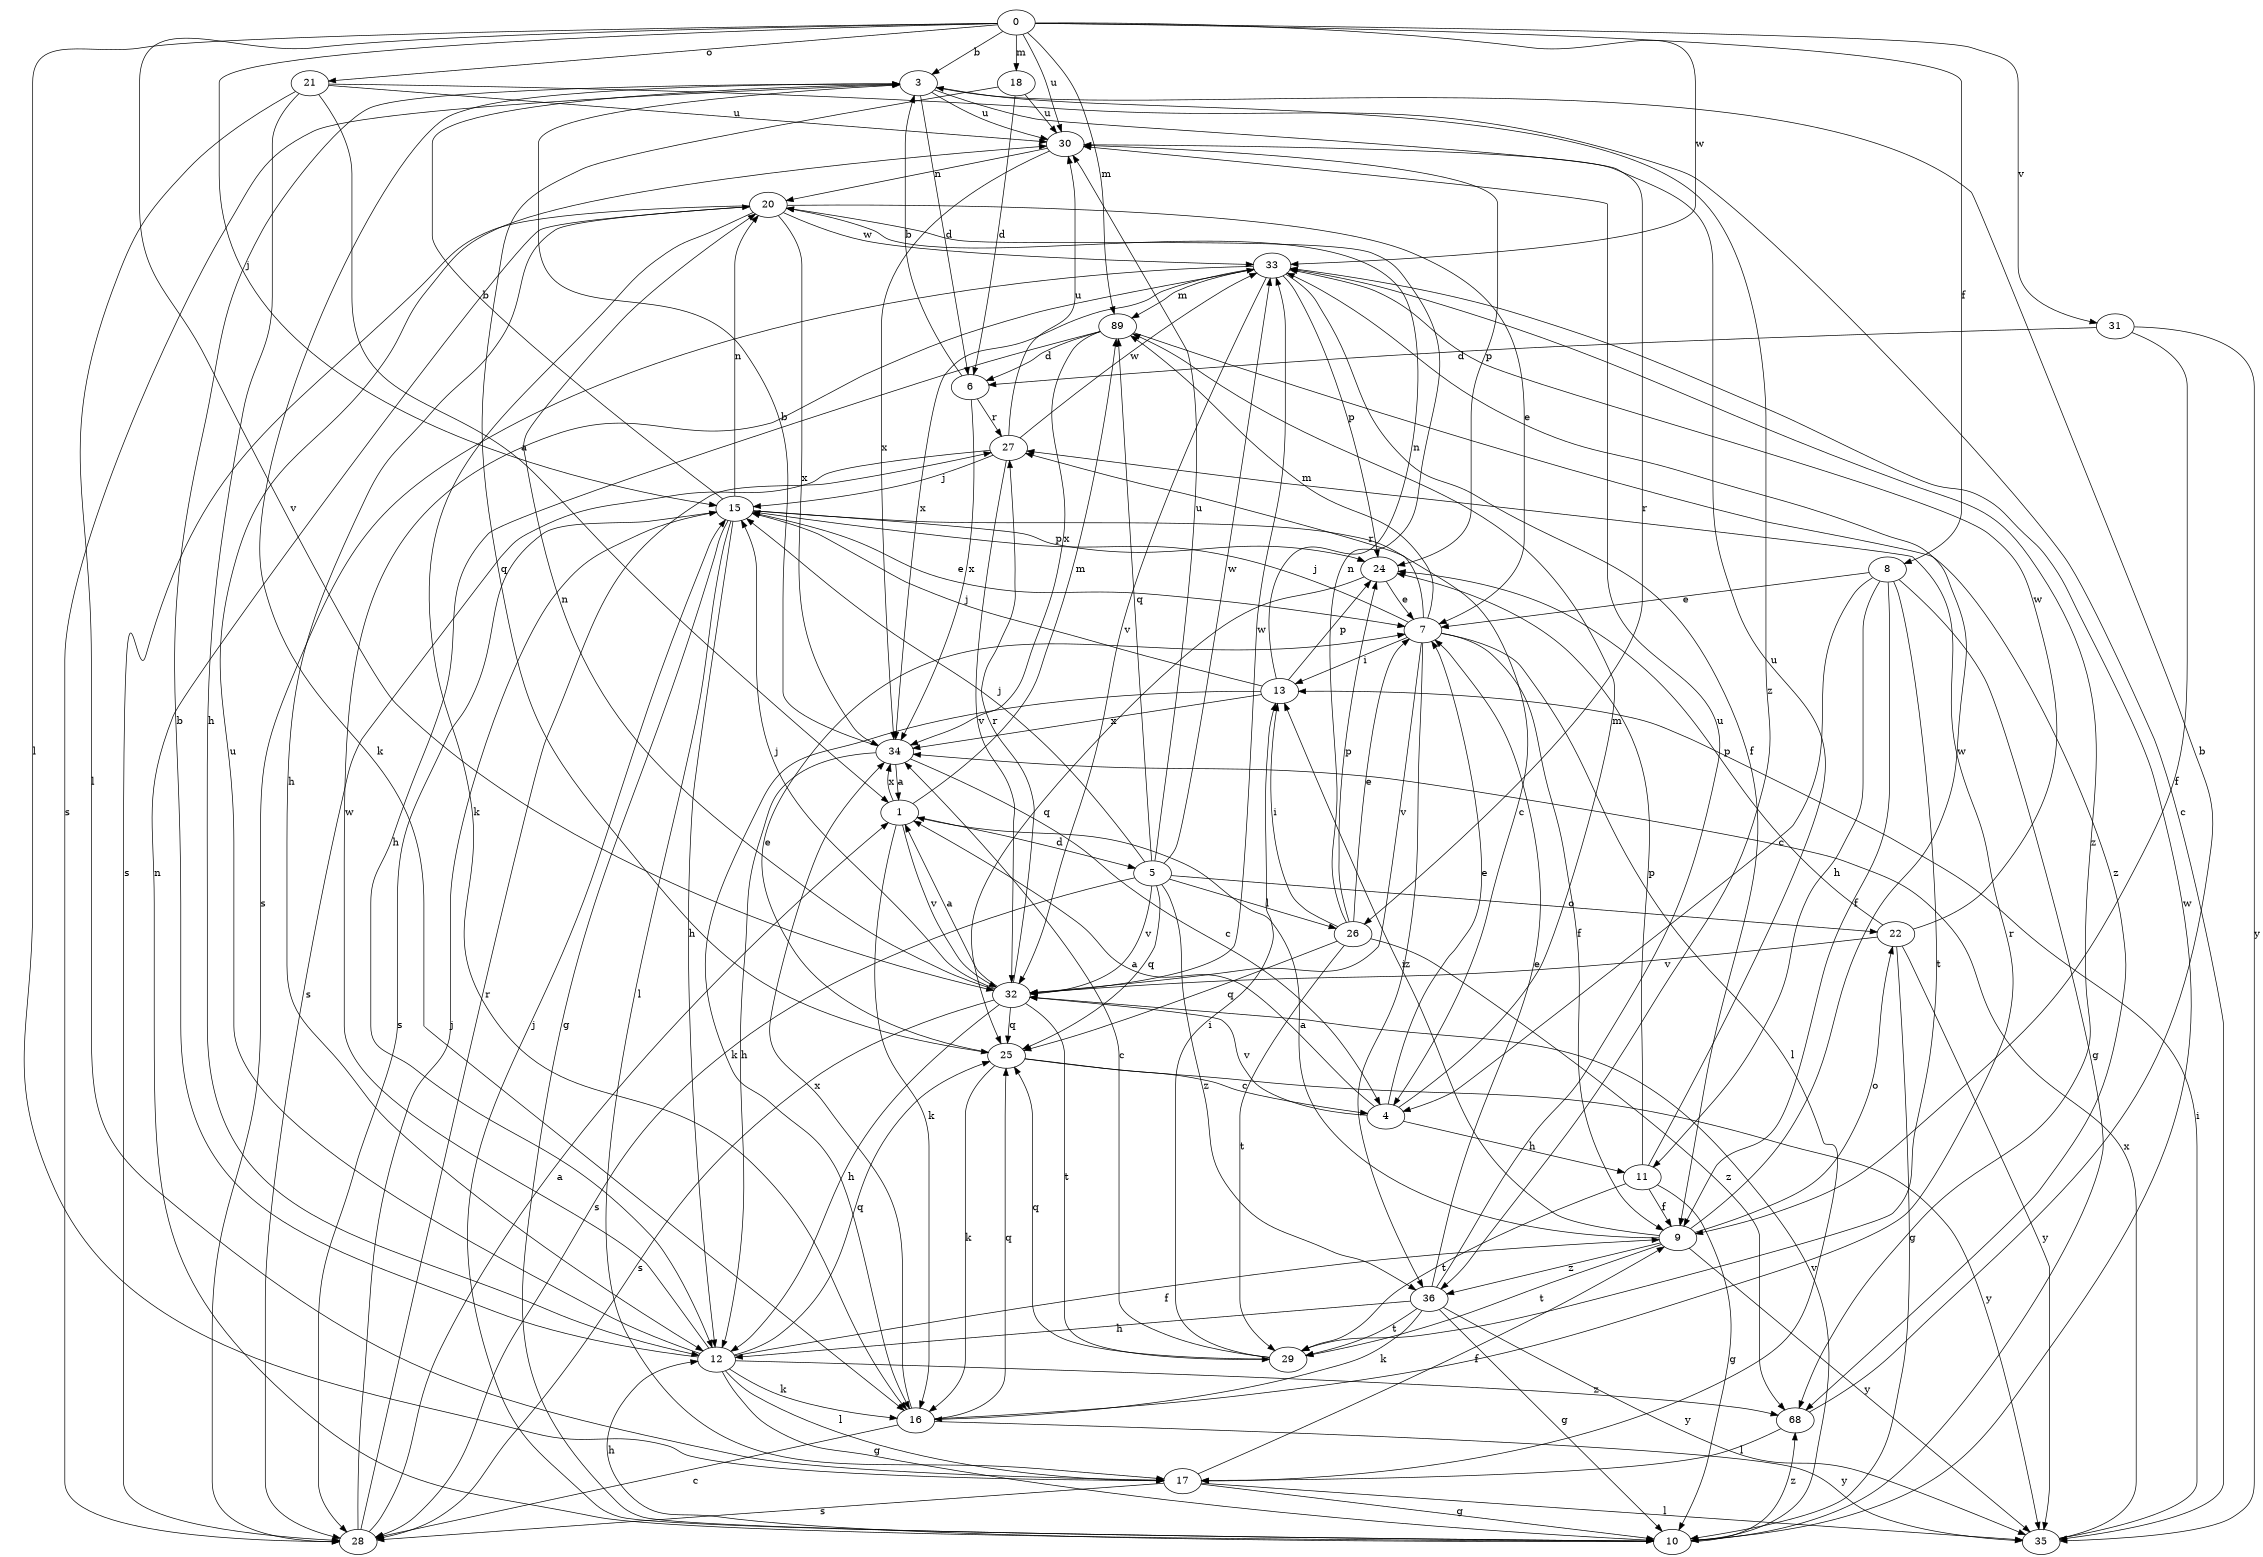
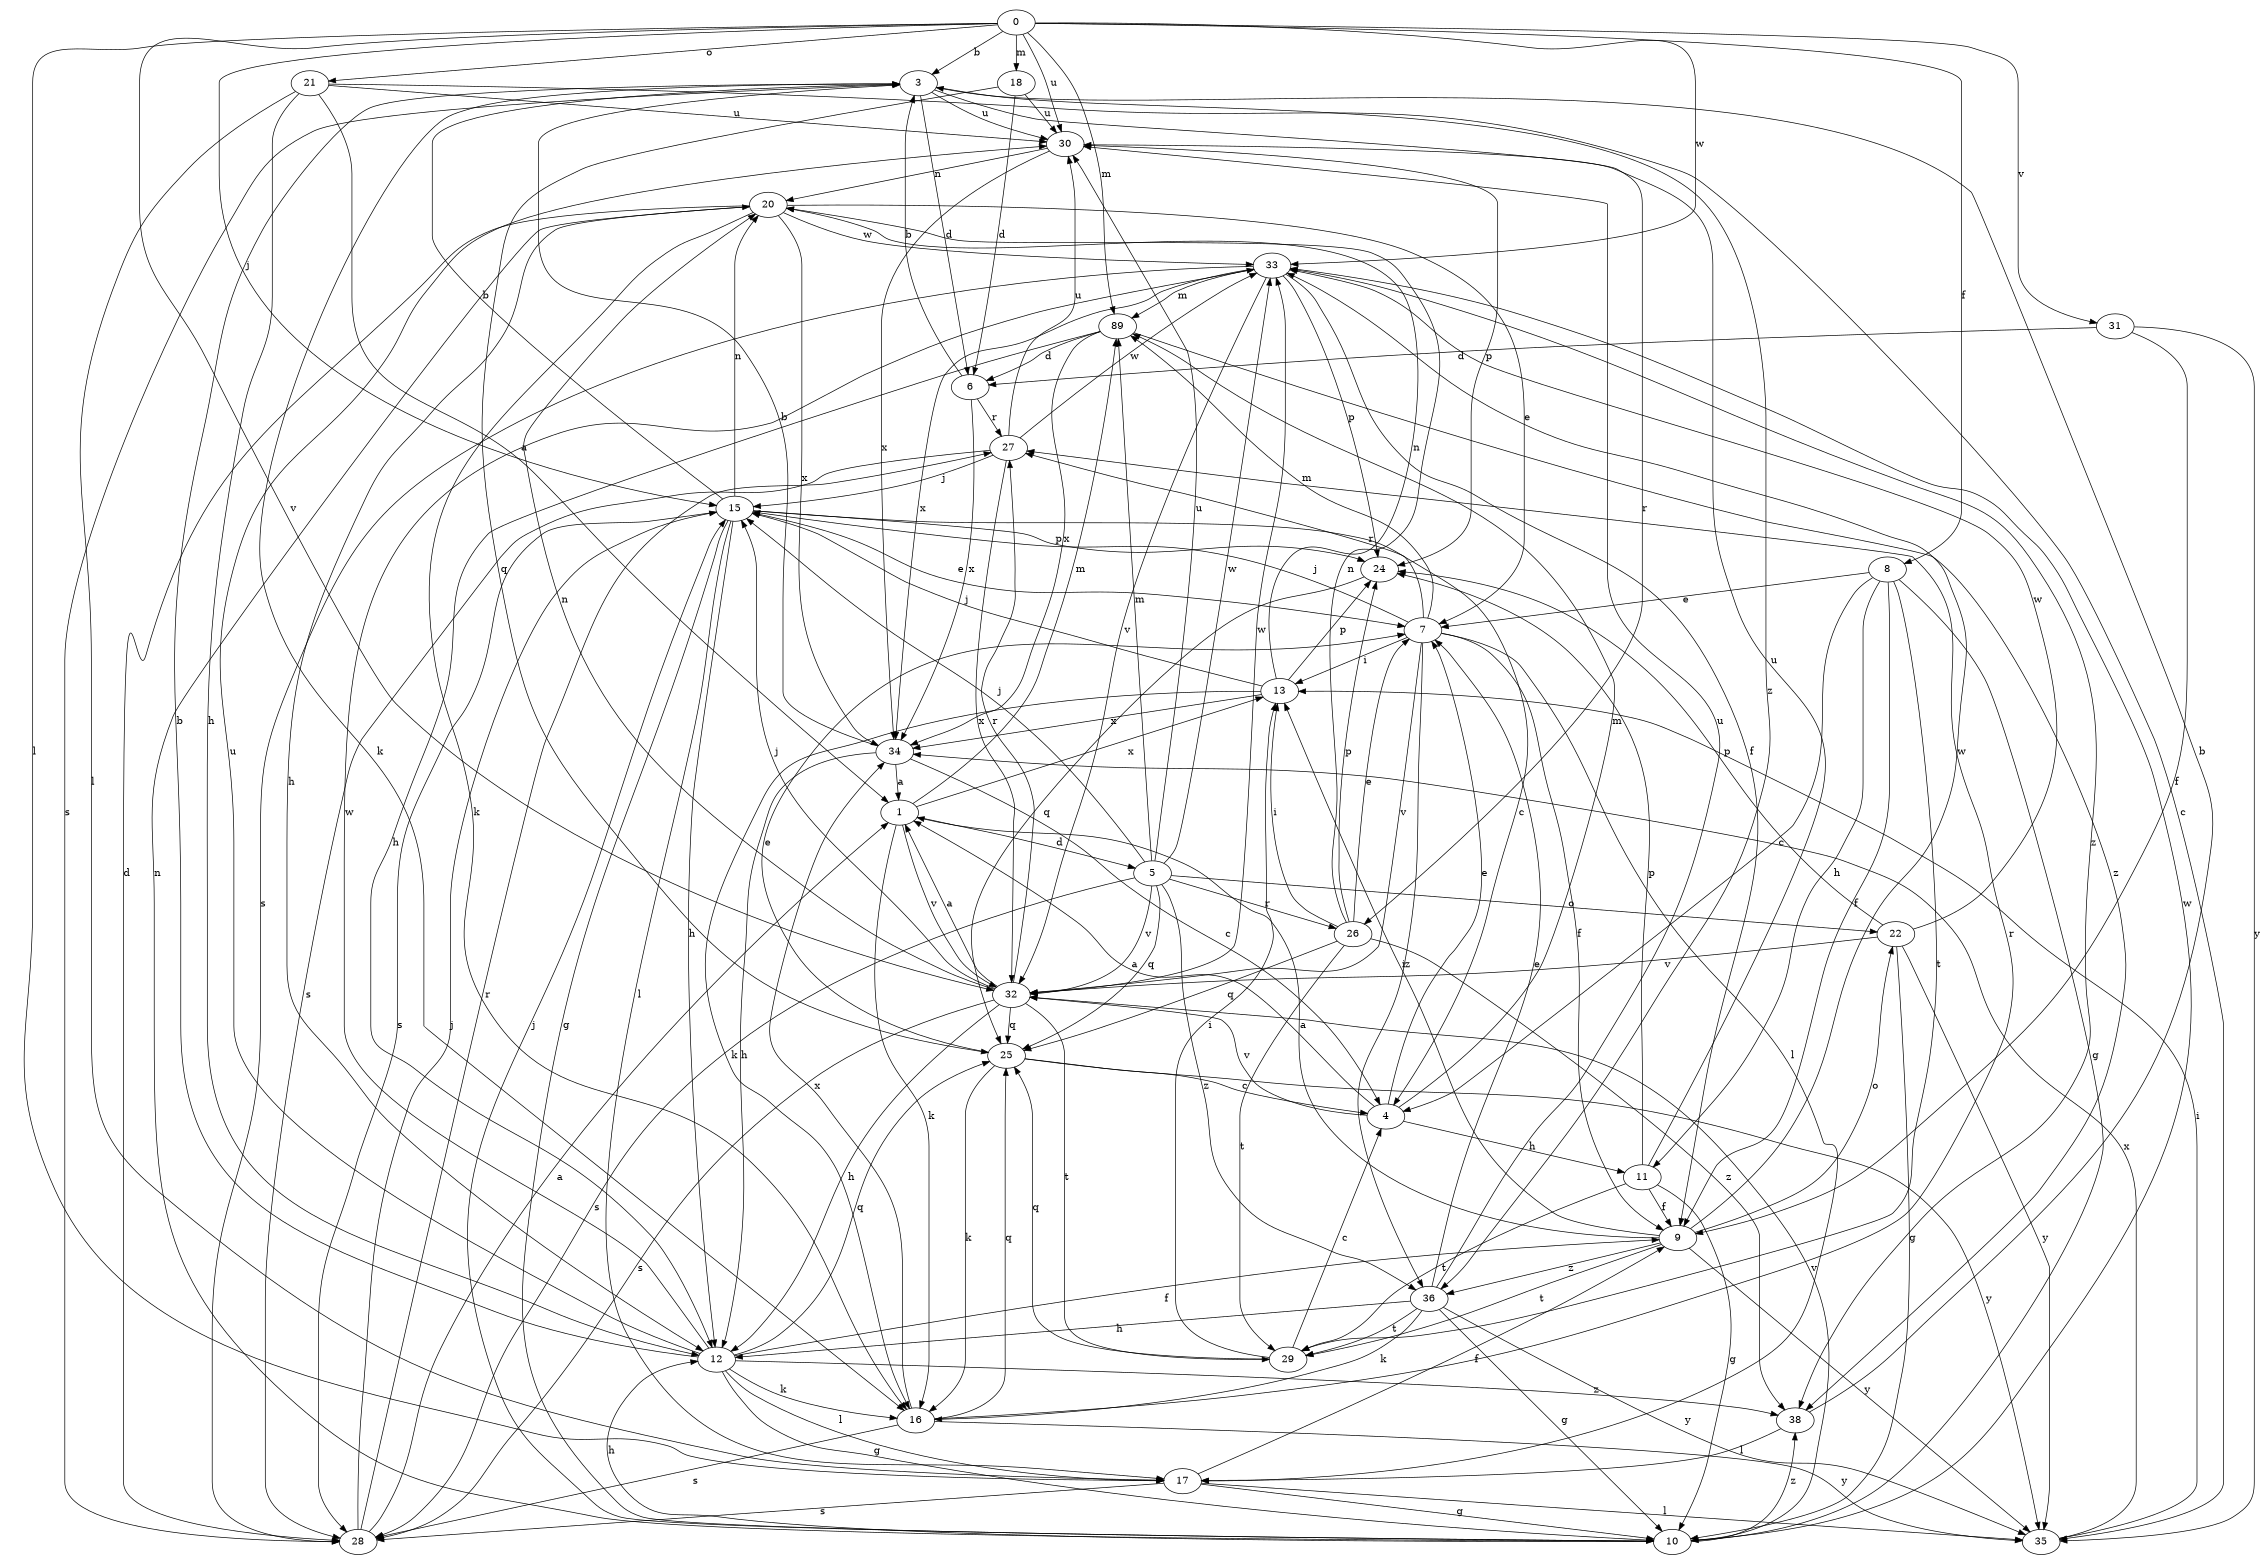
edge "24" -> "7": removed, label "e"
edge "5" -> "89": label "q" -> "m"
edge "27" -> "32": label "v" -> "x"
edge "1" -> "34": now "1" -> "13"
edge "20" -> "28": label "s" -> "d"
edge "5" -> "26": label "l" -> "r"
edge "29" -> "34": now "29" -> "4"
node "68": label "68" -> "38"
edge "16" -> "28": label "c" -> "s"
